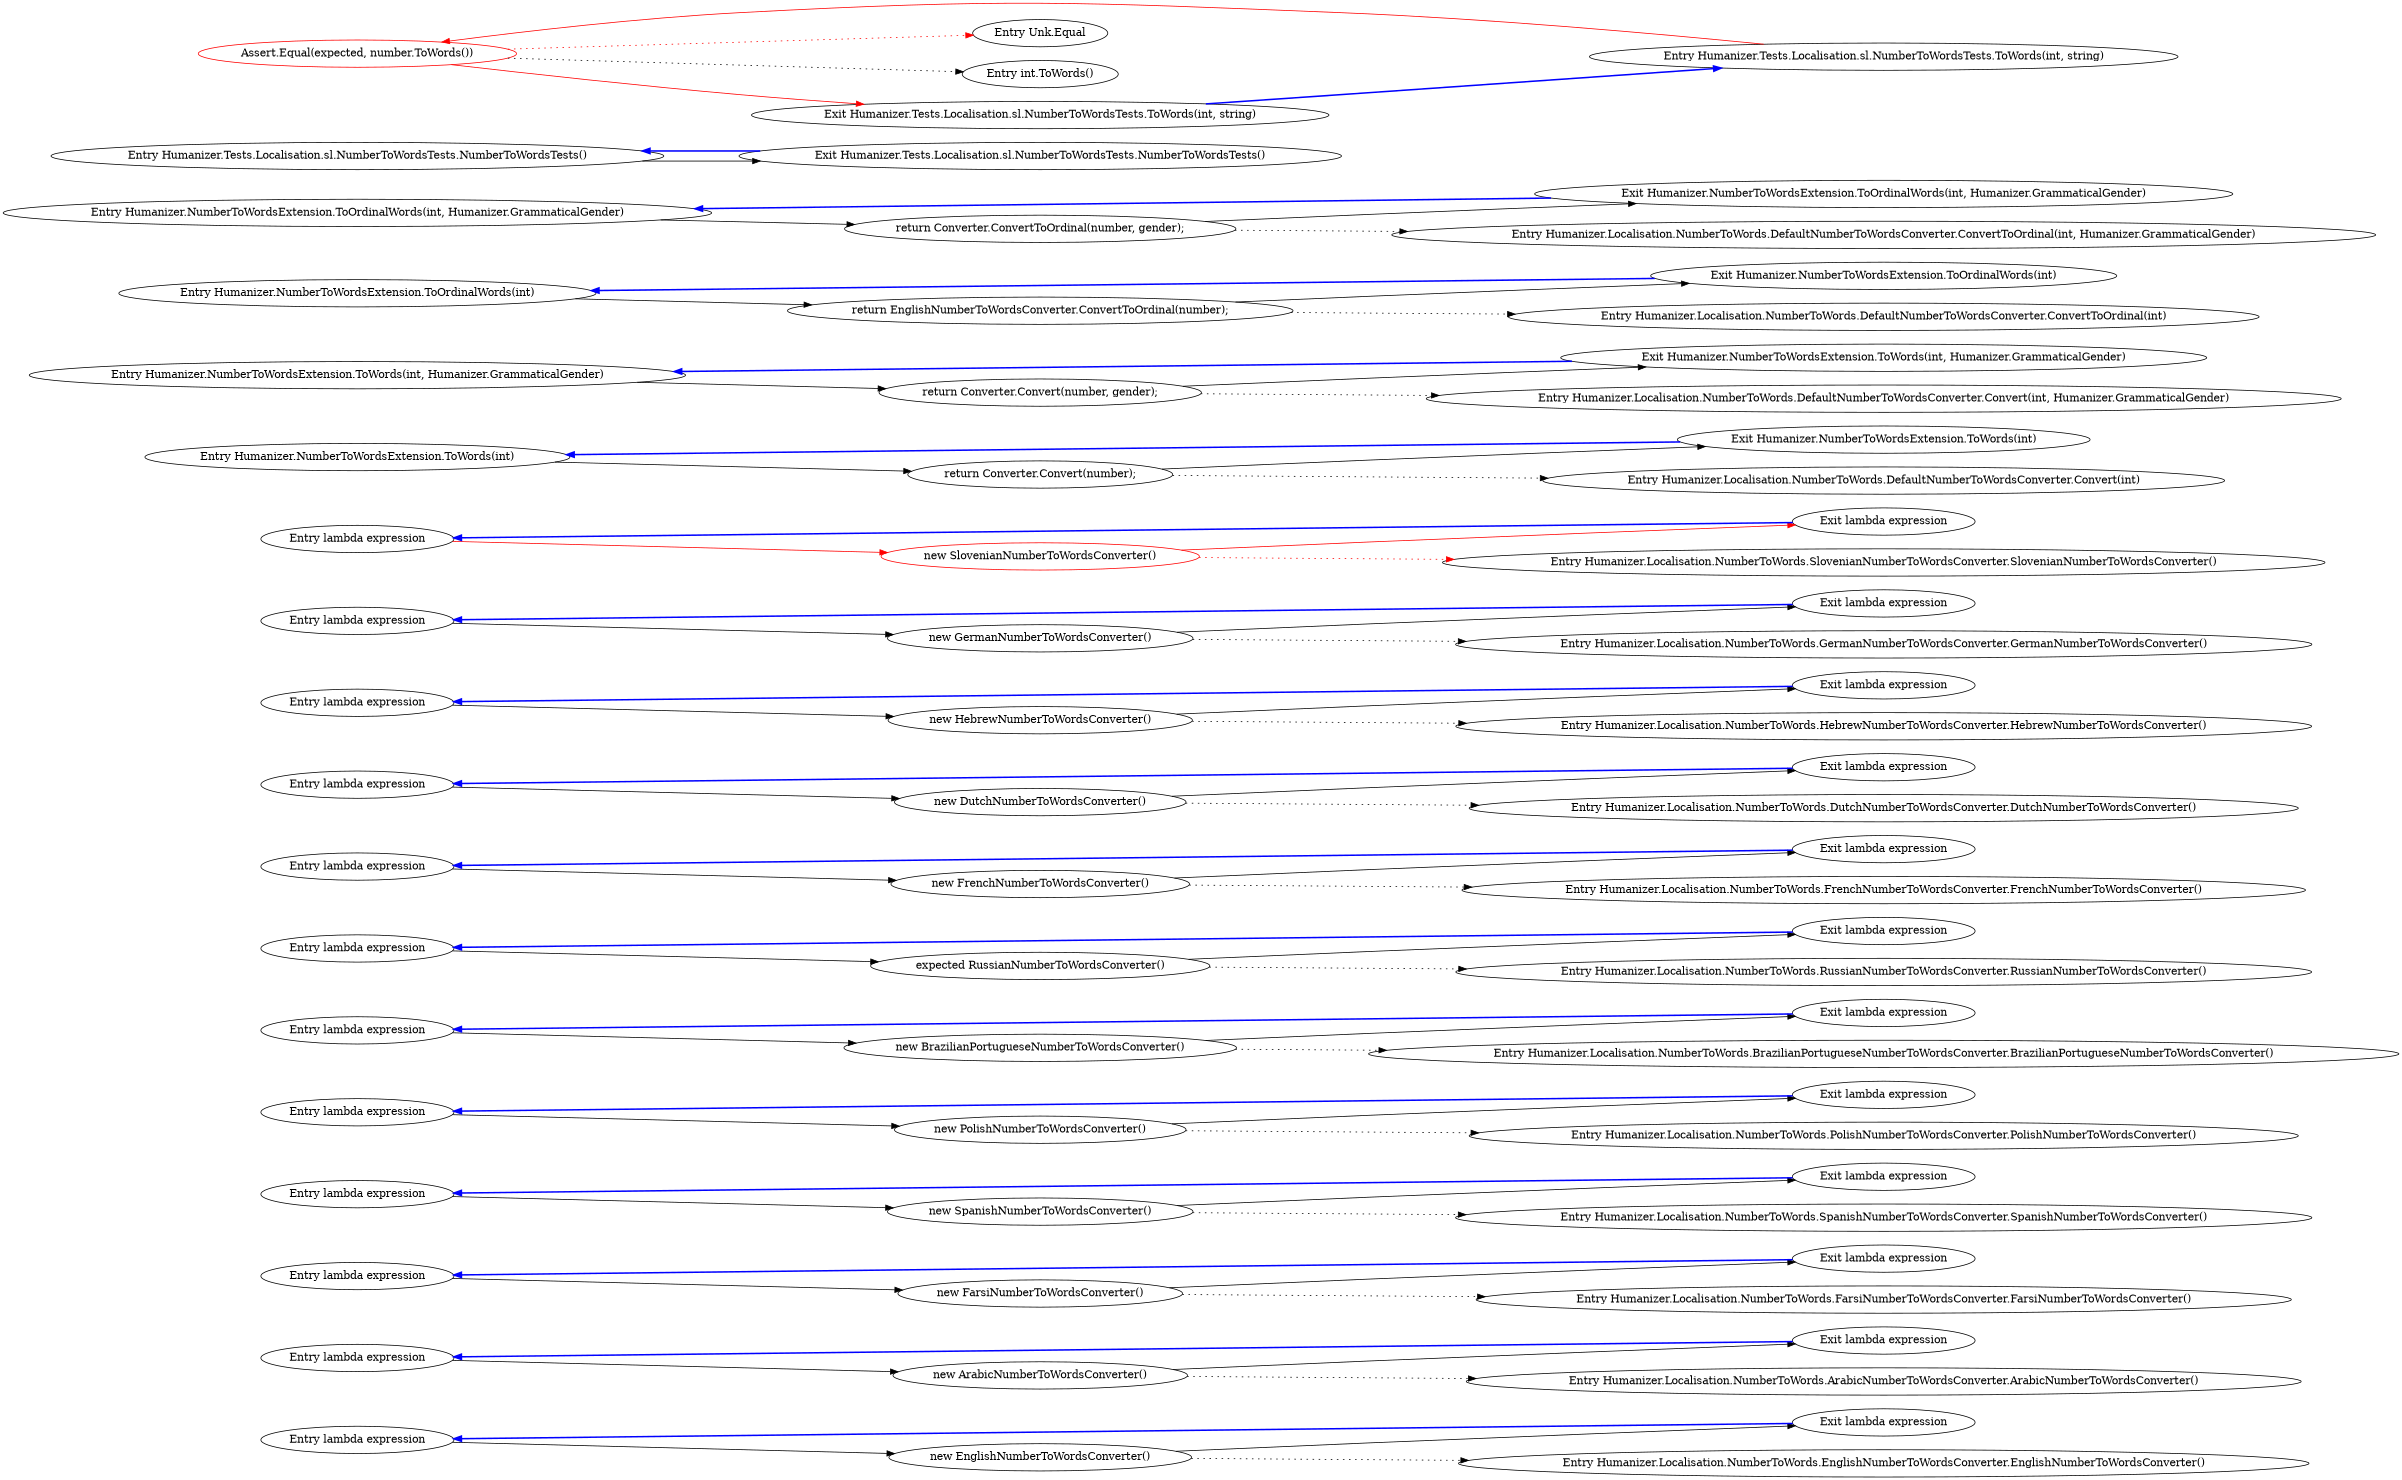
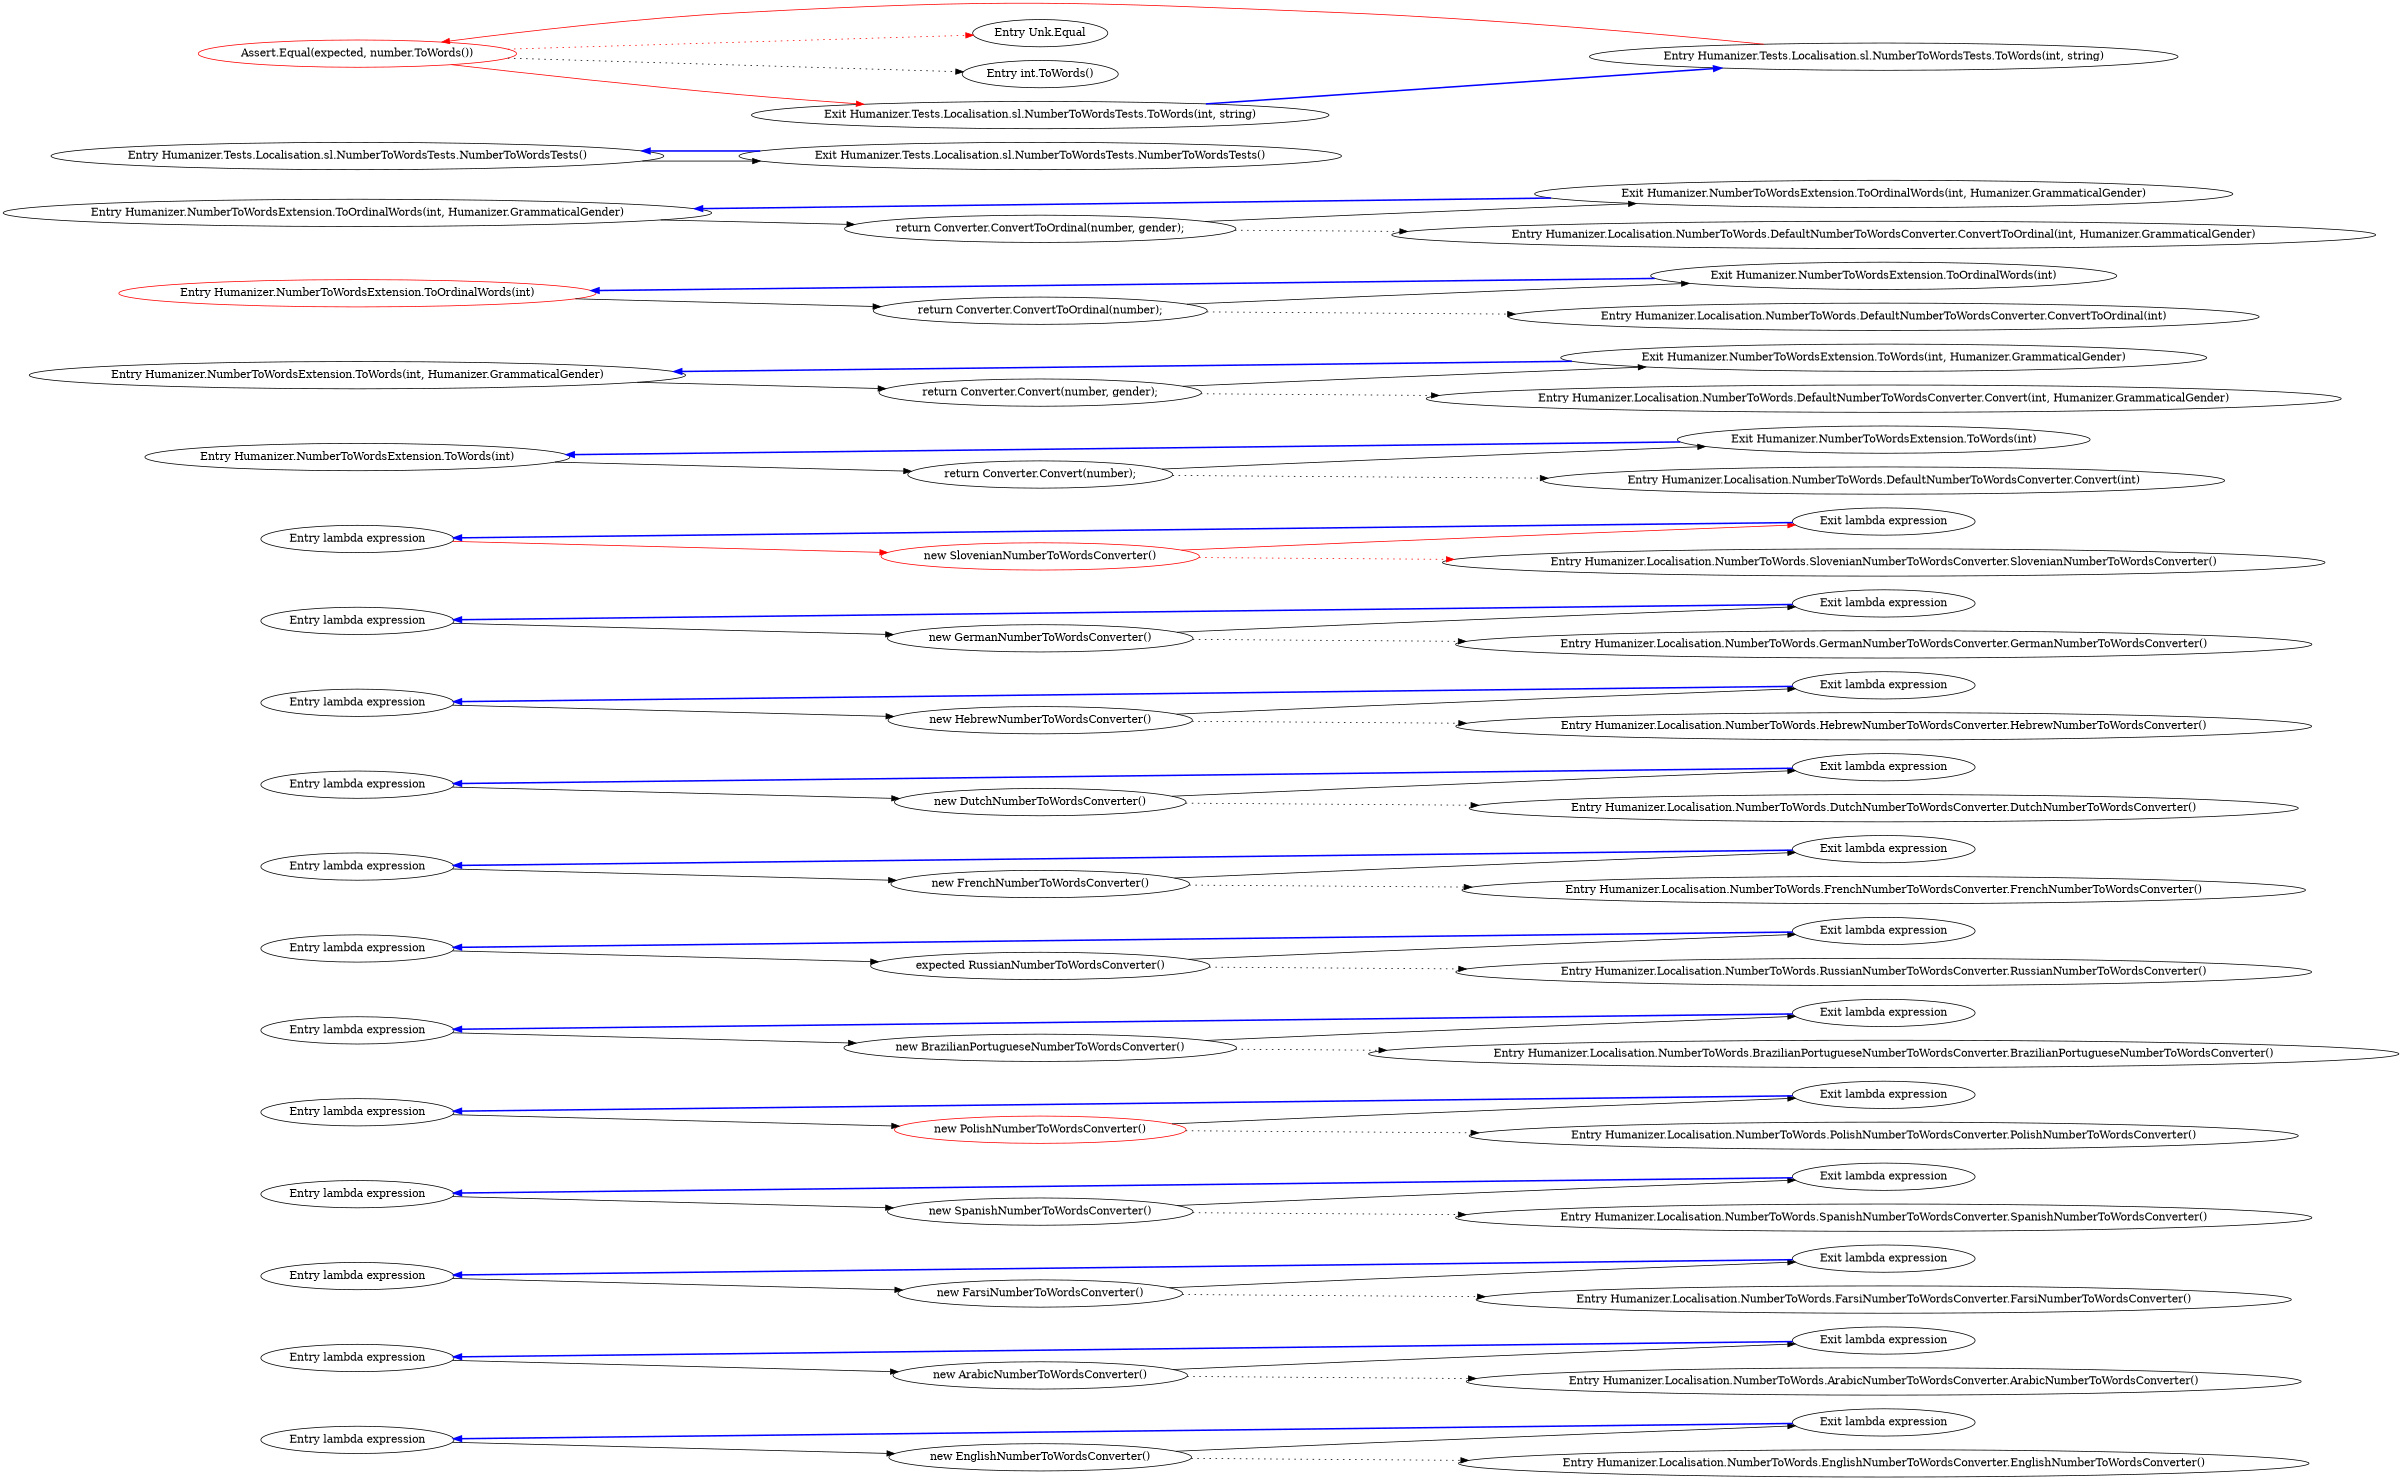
node "Entry Humanizer.NumberToWordsExtension.ToOrdinalWords(int)": color black -> red
node "return EnglishNumberToWordsConverter.ConvertToOrdinal(number);": label "return EnglishNumberToWordsConverter.ConvertToOrdinal(number);" -> "return Converter.ConvertToOrdinal(number);"
node "new PolishNumberToWordsConverter()": color black -> red
